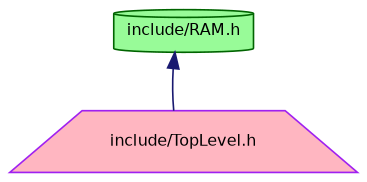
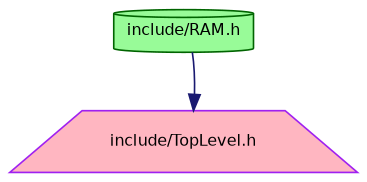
edge "include/TopLevel.h" -> "include/RAM.h": reversed
